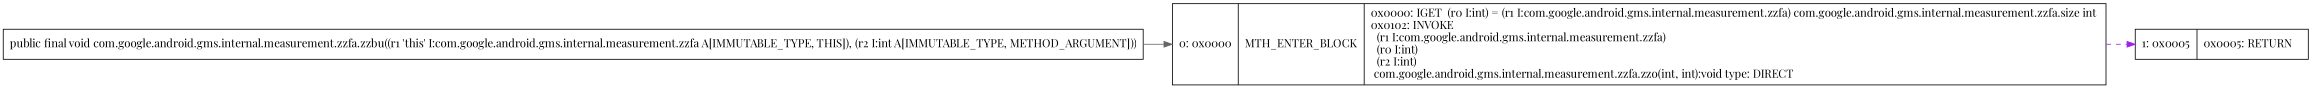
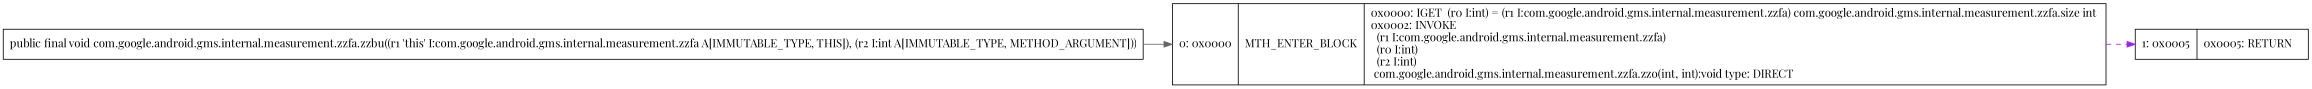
node "0: 0x0000": text "0x0102: INVOKE" -> "0x0002: INVOKE"
